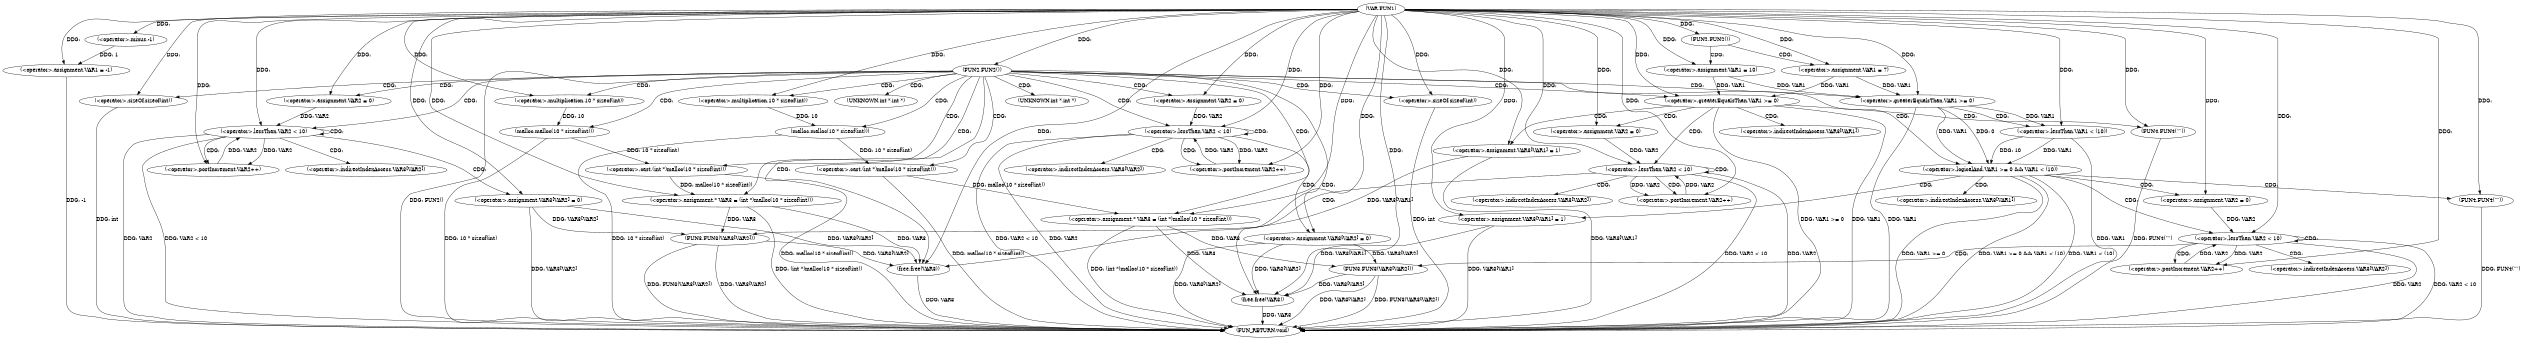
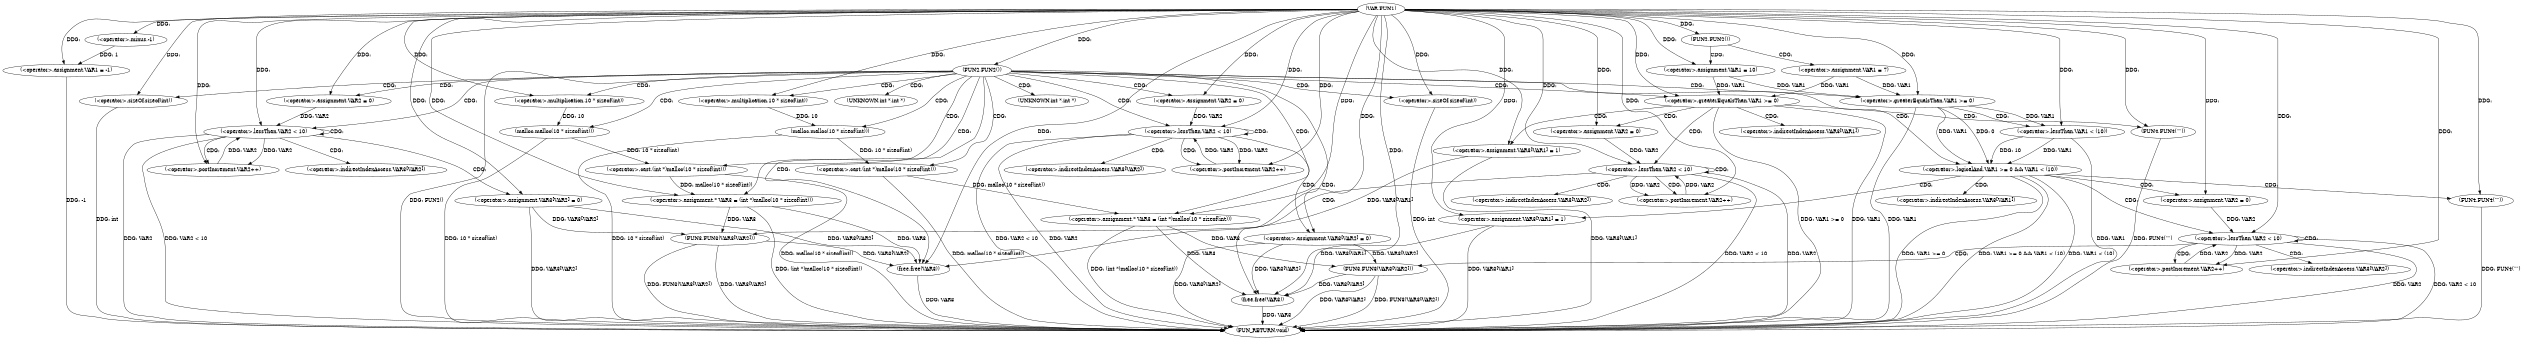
edge "(VAR,FUN1)" -> "(<operator>.assignment,VAR1 = 7)": removed, label "DDG:"
